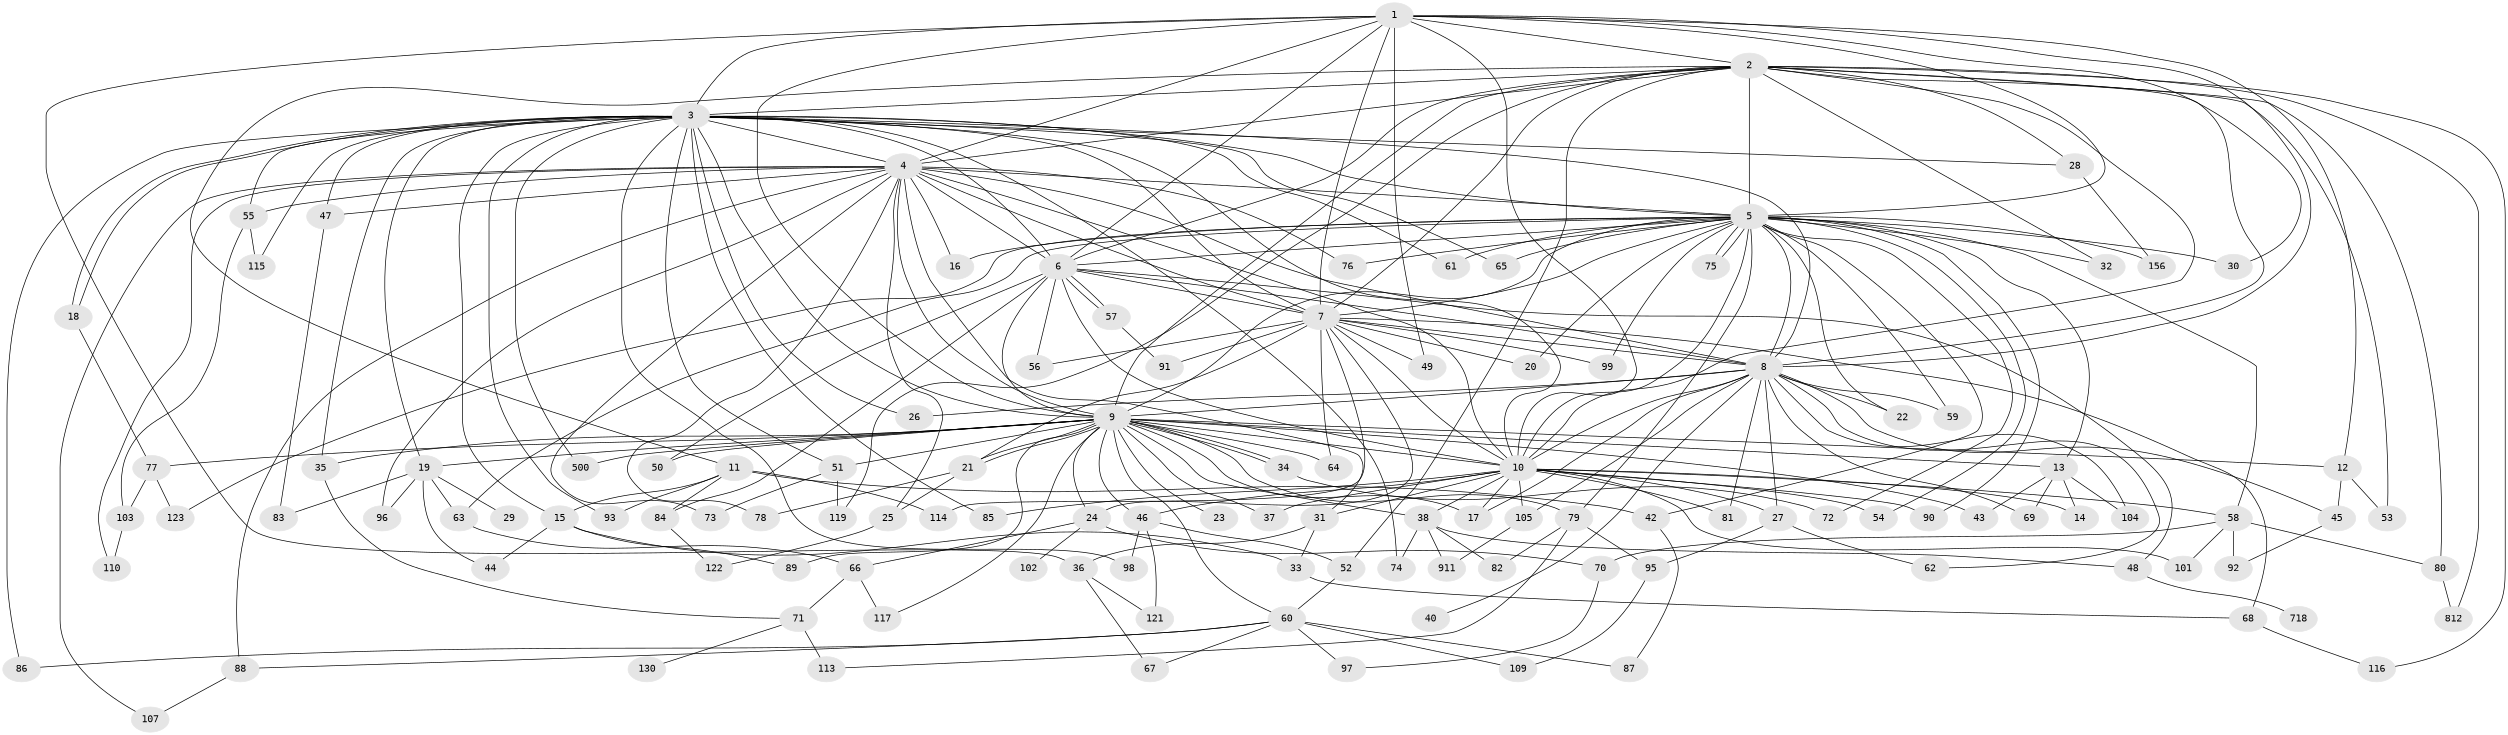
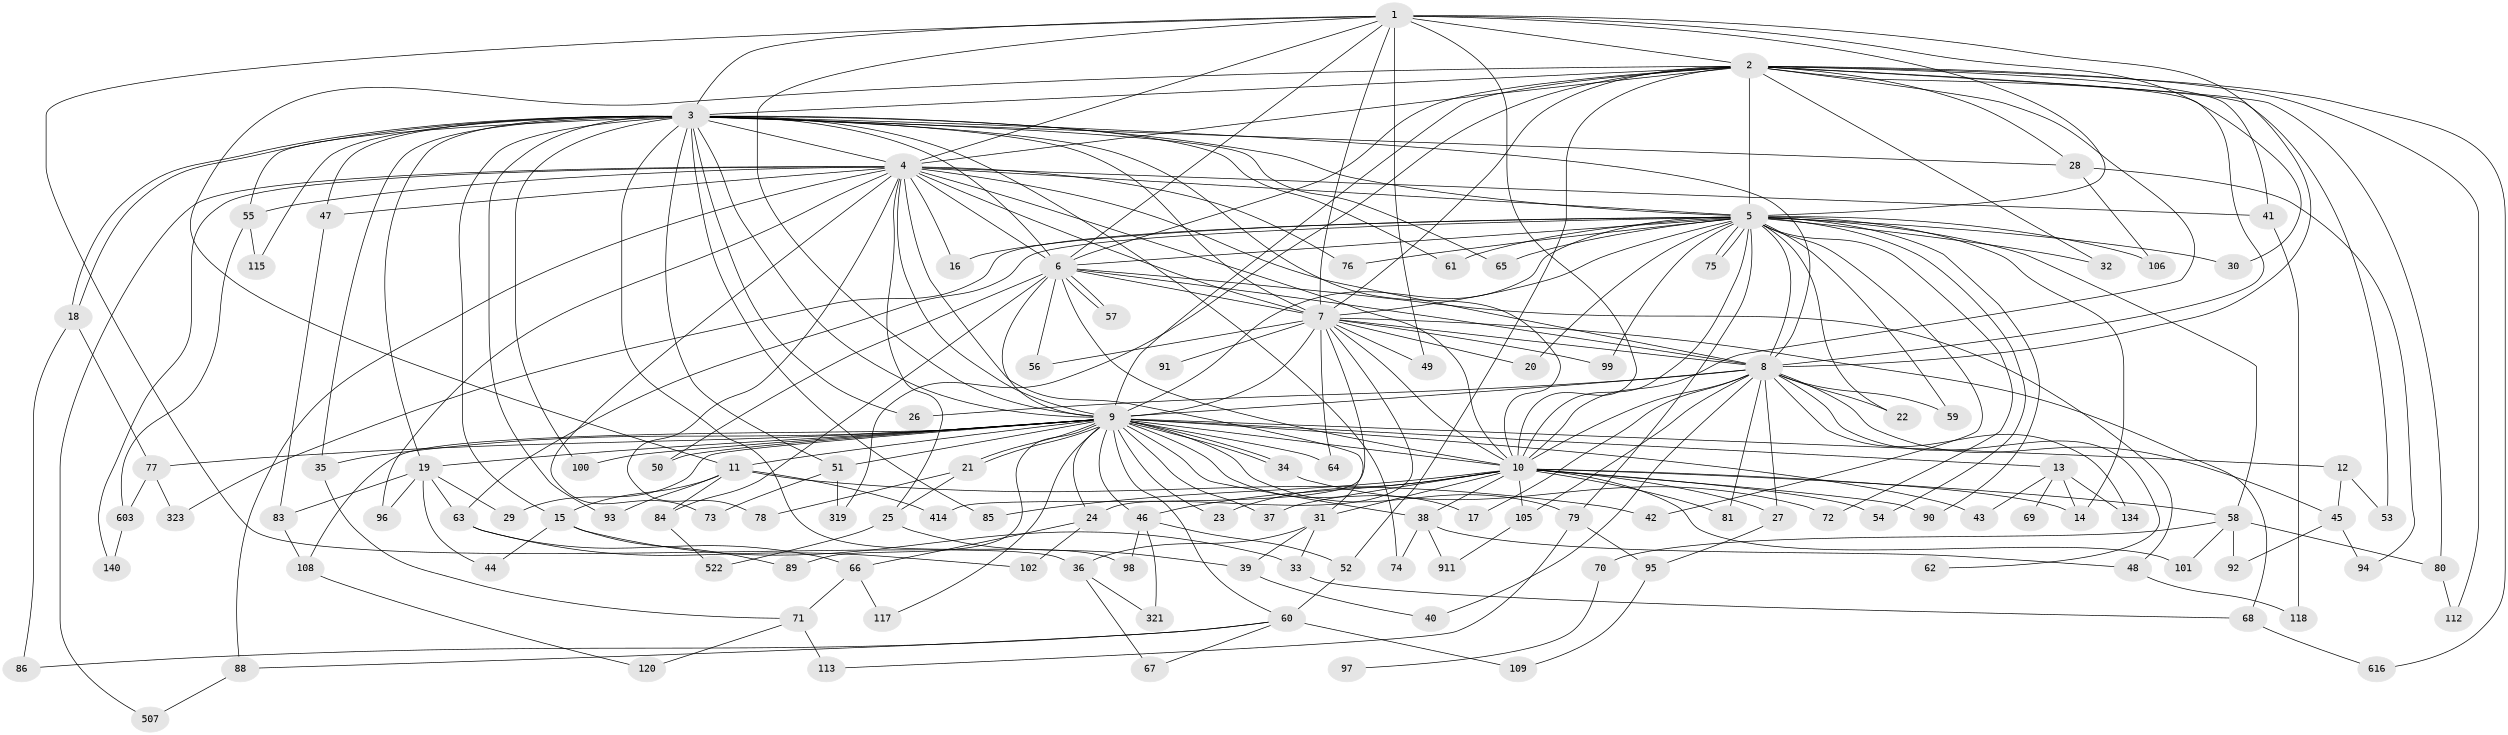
edge "1" -- "12": removed
edge "3" -- "86": now "18" -- "86"
node "41": added
node "156": label "156" -> "106"
edge "5" -- "13": now "5" -- "14"
edge "57" -- "91": removed
edge "7" -- "21": now "7" -- "9"
edge "9" -- "11": added
node "500": label "500" -> "100"
edge "8" -- "69": removed
edge "9" -- "29": added
edge "10" -- "17": now "10" -- "23"
node "103": label "103" -> "603"
node "123": label "123" -> "323"
node "119": label "119" -> "319"
node "114": label "114" -> "414"
node "104": label "104" -> "134"
edge "27" -- "62": removed
edge "24" -- "70": removed
edge "63" -- "102": added
node "110": label "110" -> "140"
node "108": added
node "122": label "122" -> "522"
node "39": added
node "82": removed
node "94": added
node "121": label "121" -> "321"
node "718": label "718" -> "118"
node "812": label "812" -> "112"
edge "60" -- "97": removed
node "130": label "130" -> "120"
node "87": removed
node "116": label "116" -> "616"
node "107": label "107" -> "507"
